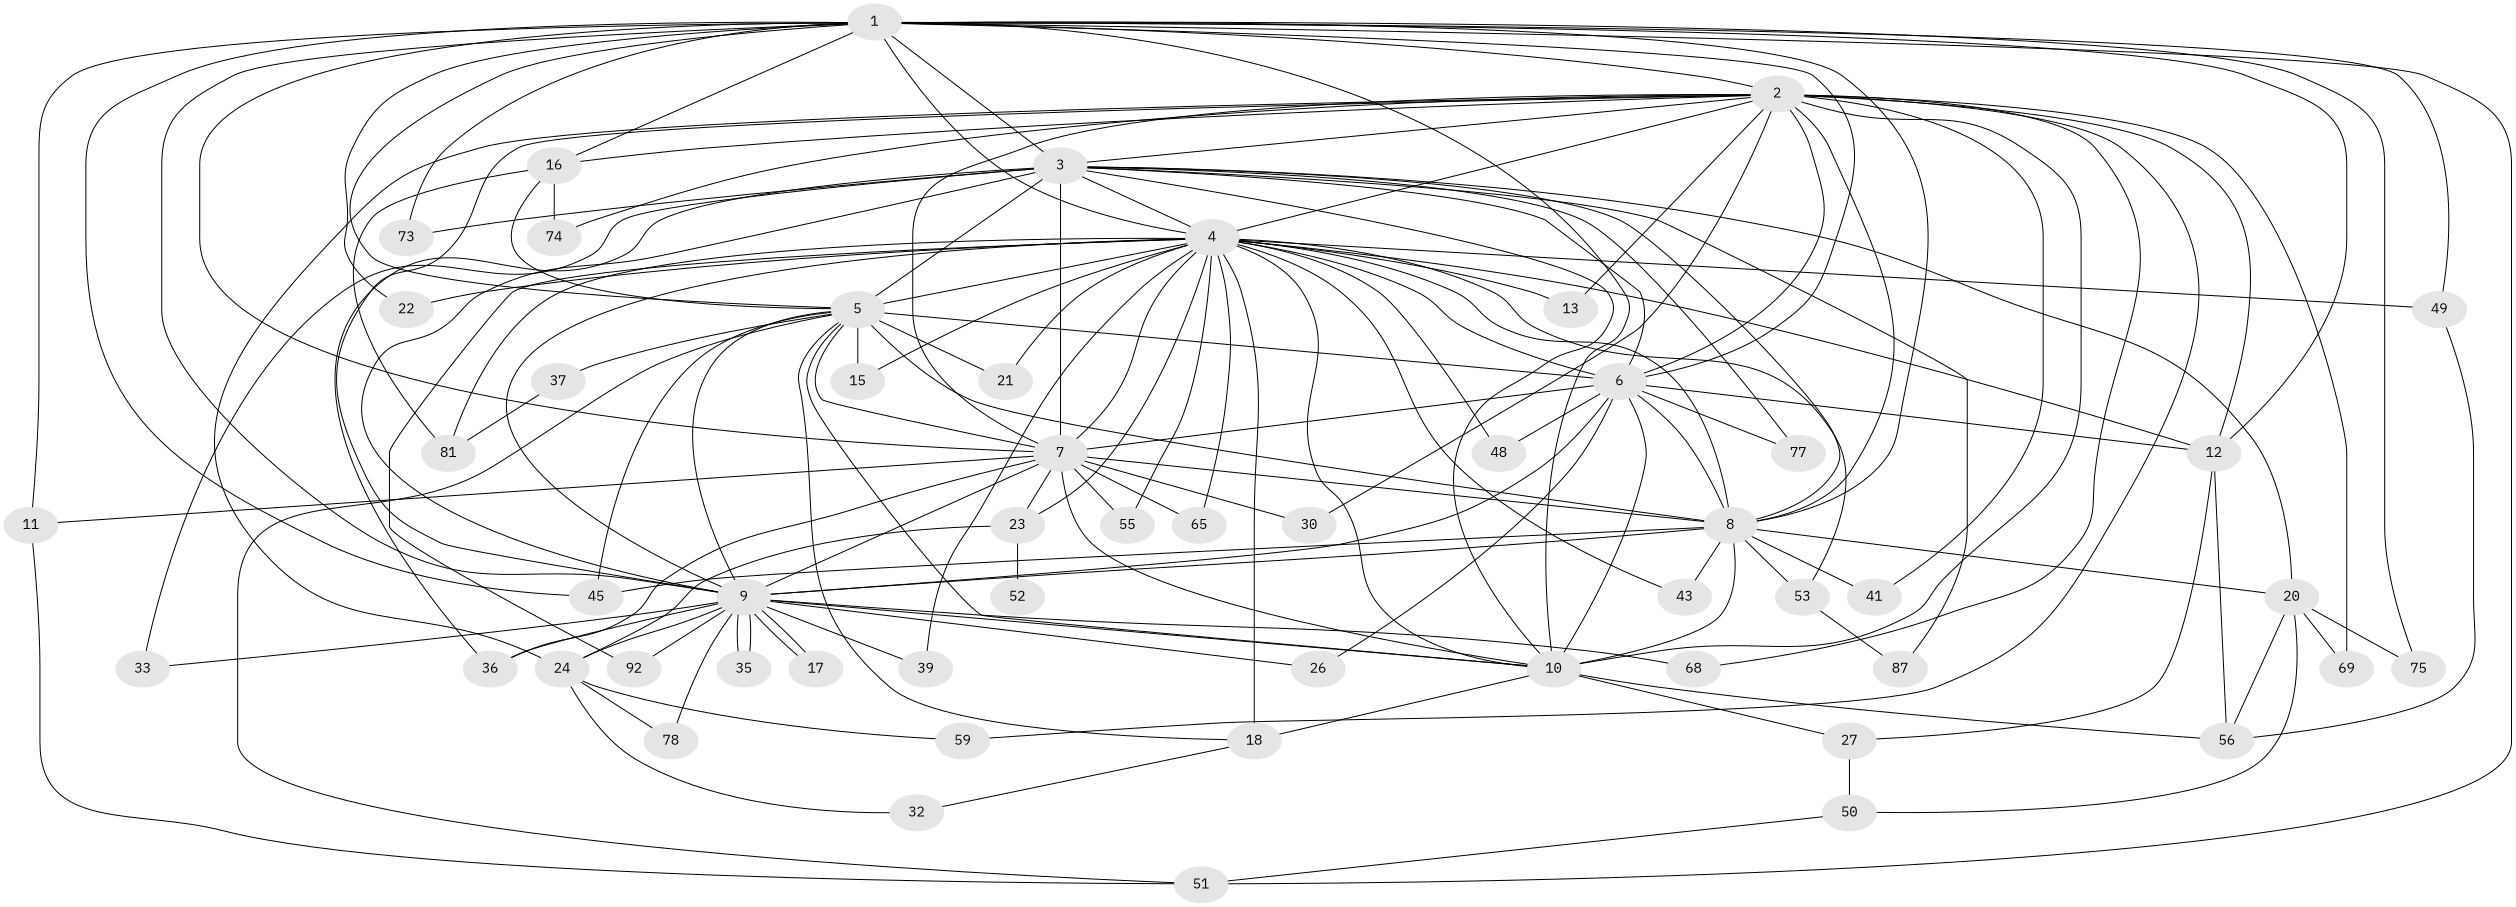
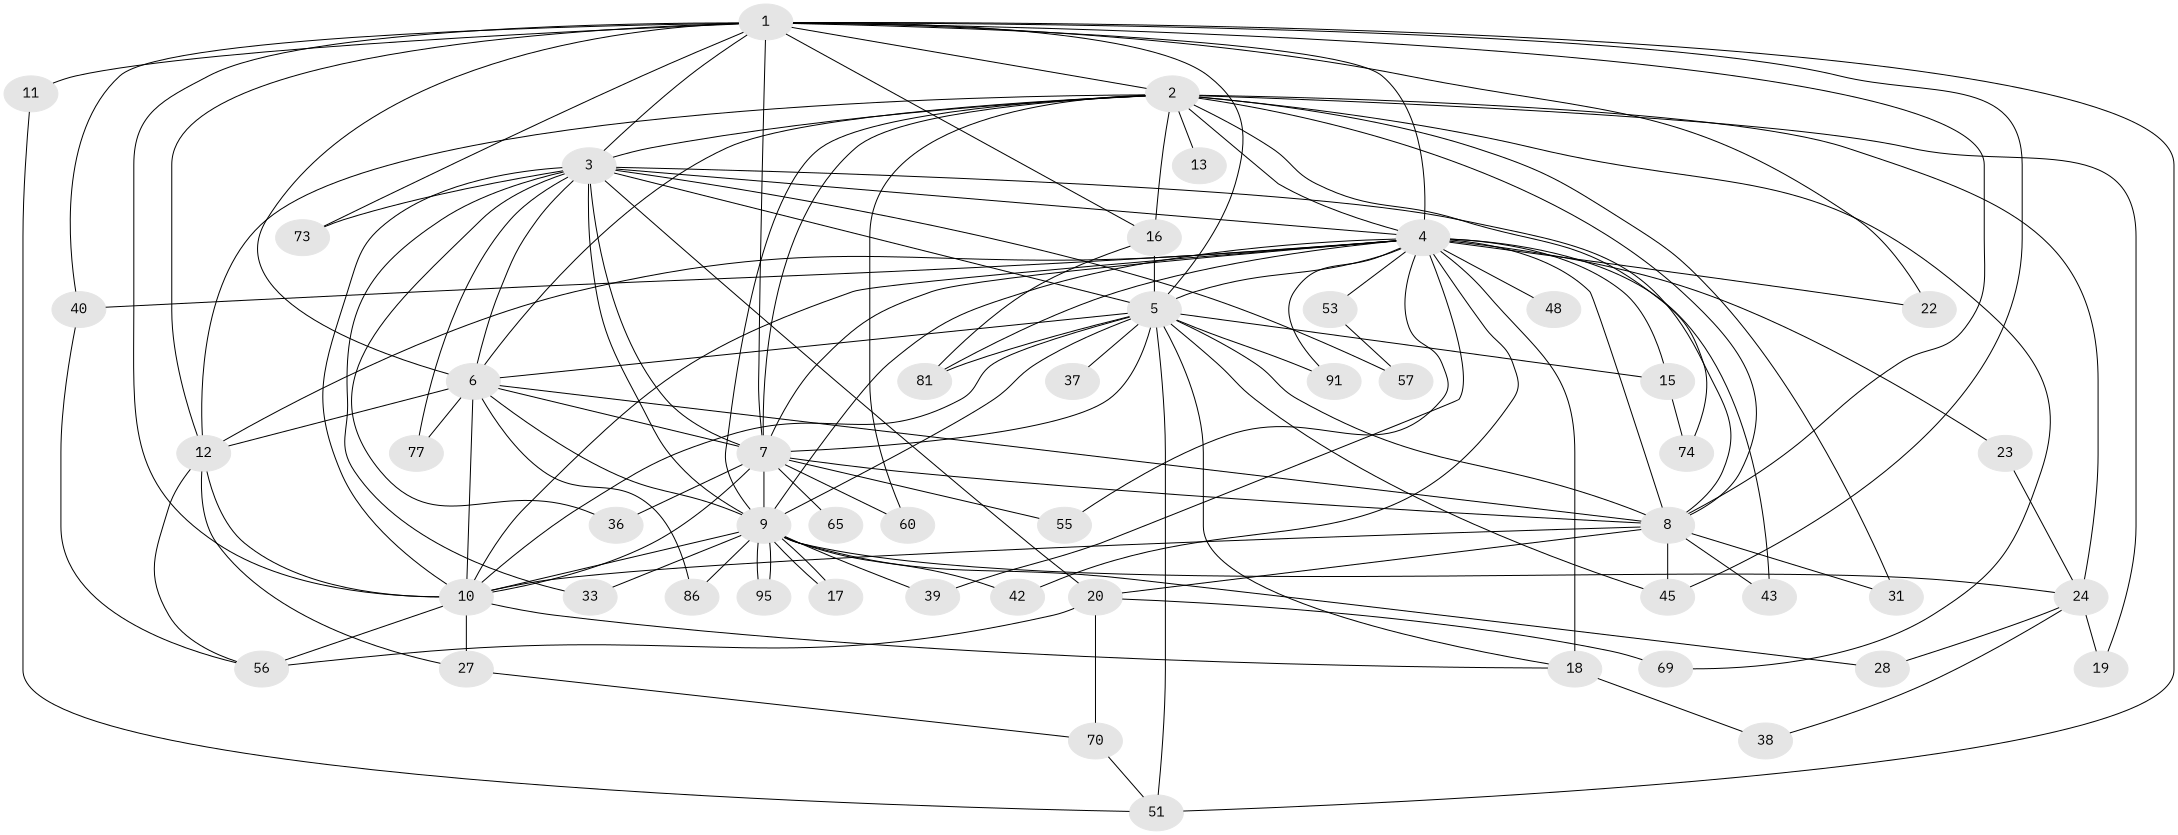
edge "16" -- "74": now "15" -- "74"
edge "1" -- "9": removed
edge "4" -- "13": removed
edge "4" -- "6": removed
node "49": label "49" -> "40"
node "21": label "21" -> "91"
edge "4" -- "65": removed
edge "37" -- "81": now "5" -- "81"
edge "6" -- "48": removed
edge "2" -- "10": now "12" -- "10"
edge "7" -- "11": removed
edge "7" -- "23": removed
node "30": label "30" -> "60"
edge "8" -- "53": removed
edge "8" -- "9": removed
node "52": removed
node "41": label "41" -> "31"
edge "9" -- "36": removed
node "92": label "92" -> "42"
node "35": label "35" -> "95"
node "26": label "26" -> "86"
node "68": removed
node "87": label "87" -> "57"
node "75": removed
node "78": label "78" -> "28"
node "59": label "59" -> "19"
node "32": label "32" -> "38"
node "50": label "50" -> "70"
